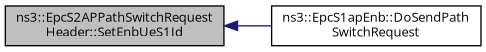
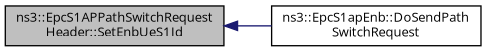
node "ns3::EpcS2APPathSwitchRequest Header::SetEnbUeS1Id": label "ns3::EpcS2APPathSwitchRequest Header::SetEnbUeS1Id" -> "ns3::EpcS1APPathSwitchRequest Header::SetEnbUeS1Id"
